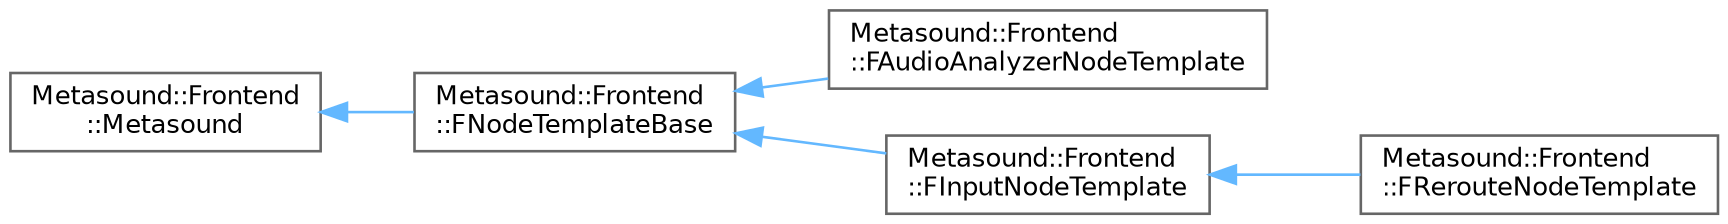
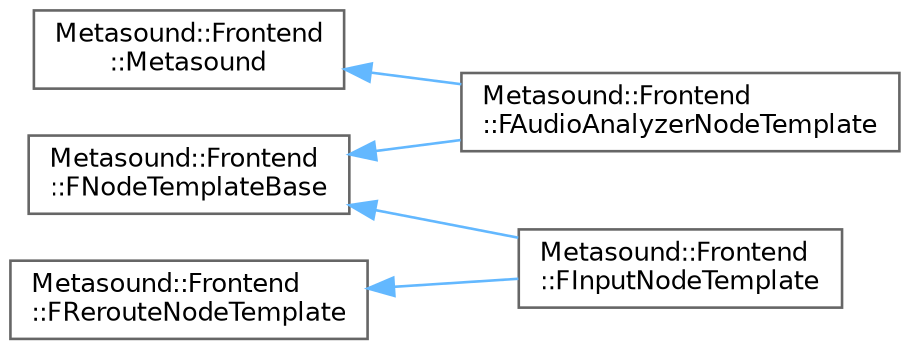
edge "Metasound::Frontend ::FNodeTemplateBase" -> "Metasound::Frontend ::Metasound": now "Metasound::Frontend ::FAudioAnalyzerNodeTemplate" -> "Metasound::Frontend ::Metasound"
edge "Metasound::Frontend ::FRerouteNodeTemplate" -> "Metasound::Frontend ::FInputNodeTemplate": reversed
